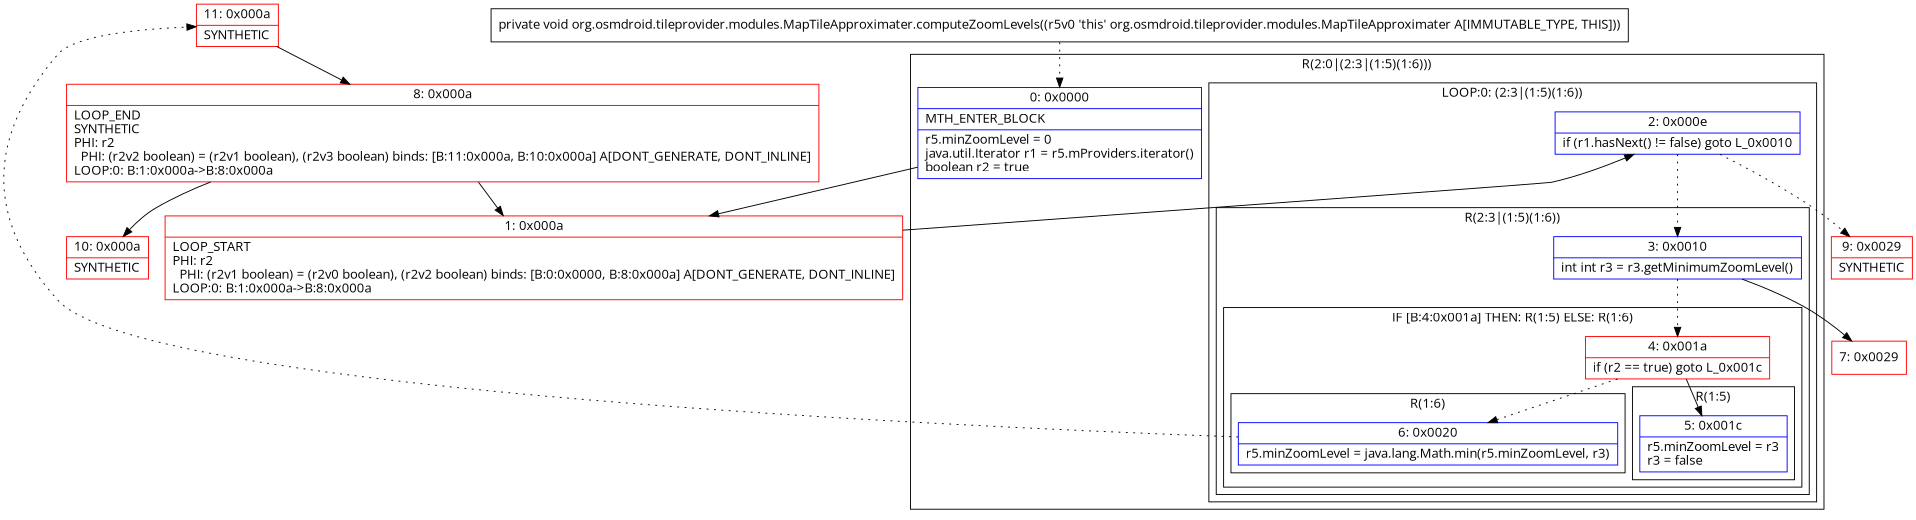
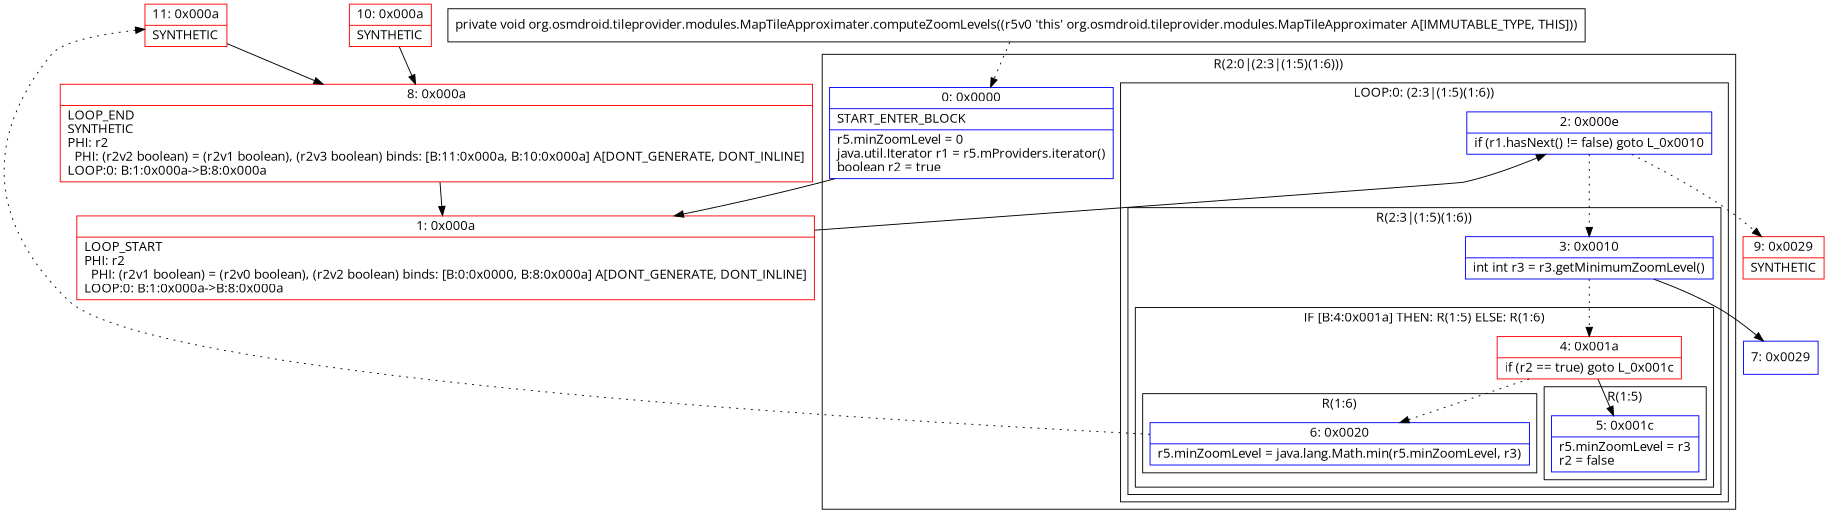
node "0: 0x0000": text "MTH_ENTER_BLOCK" -> "START_ENTER_BLOCK"
edge "8: 0x000a" -> "10: 0x000a": reversed
node "7: 0x0029": color red -> blue
node "5: 0x001c": text "r3 = false" -> "r2 = false"
